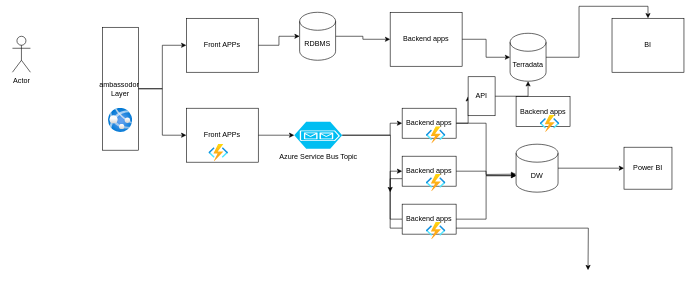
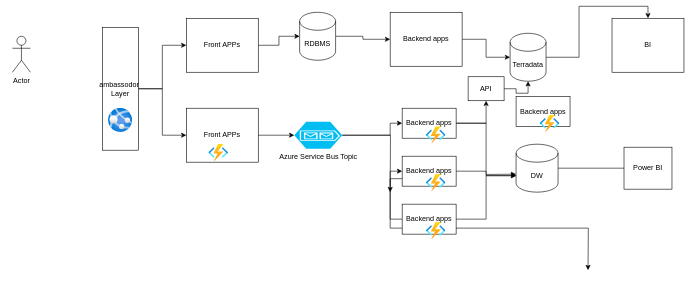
node "API": size 27x39 -> 36x24
edge "DW" -> "Power BI": arrowhead classic -> none
